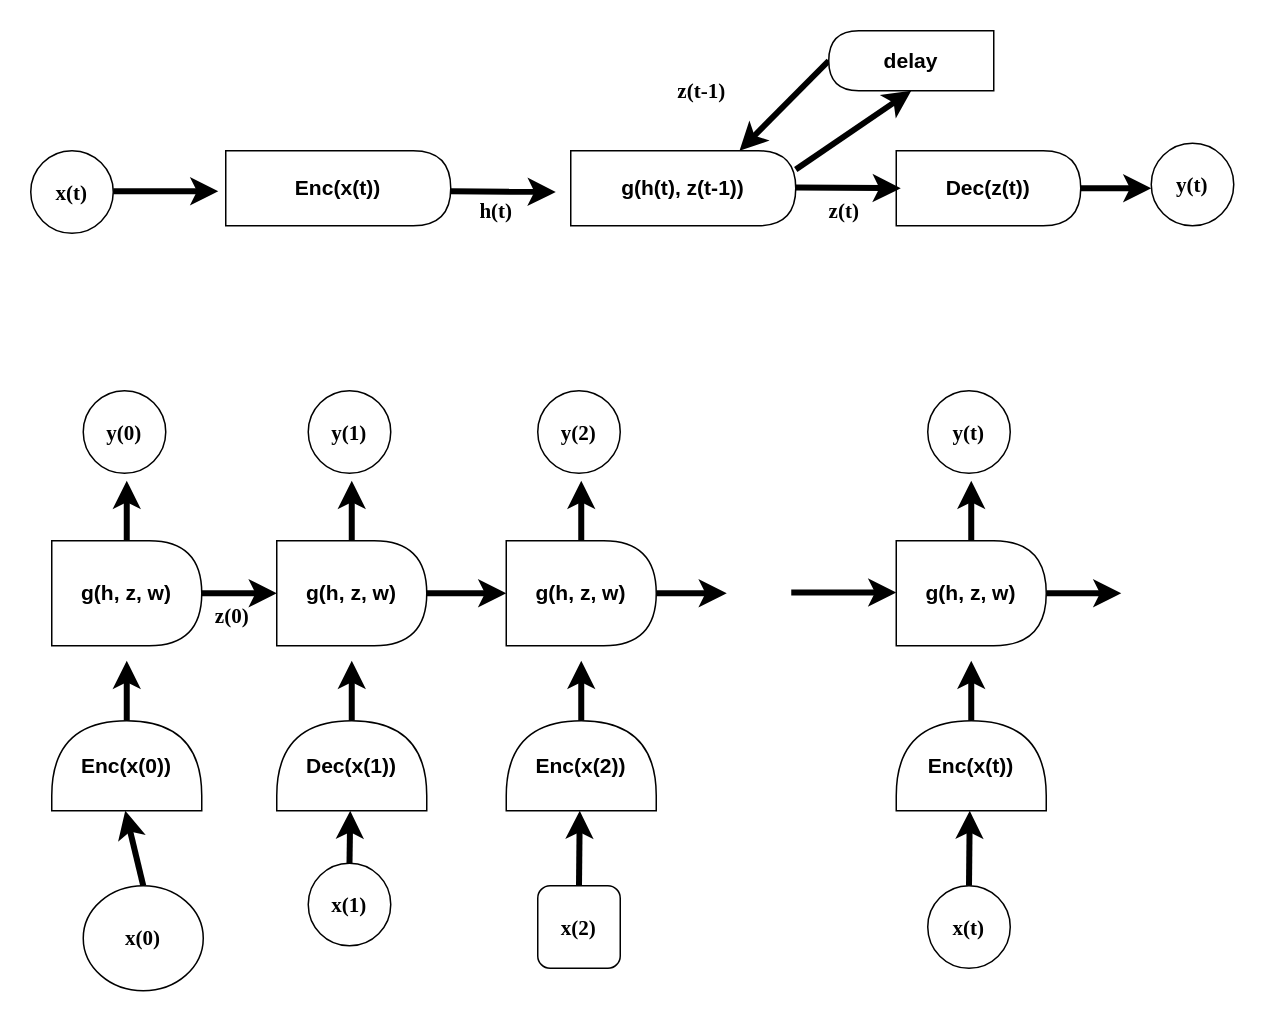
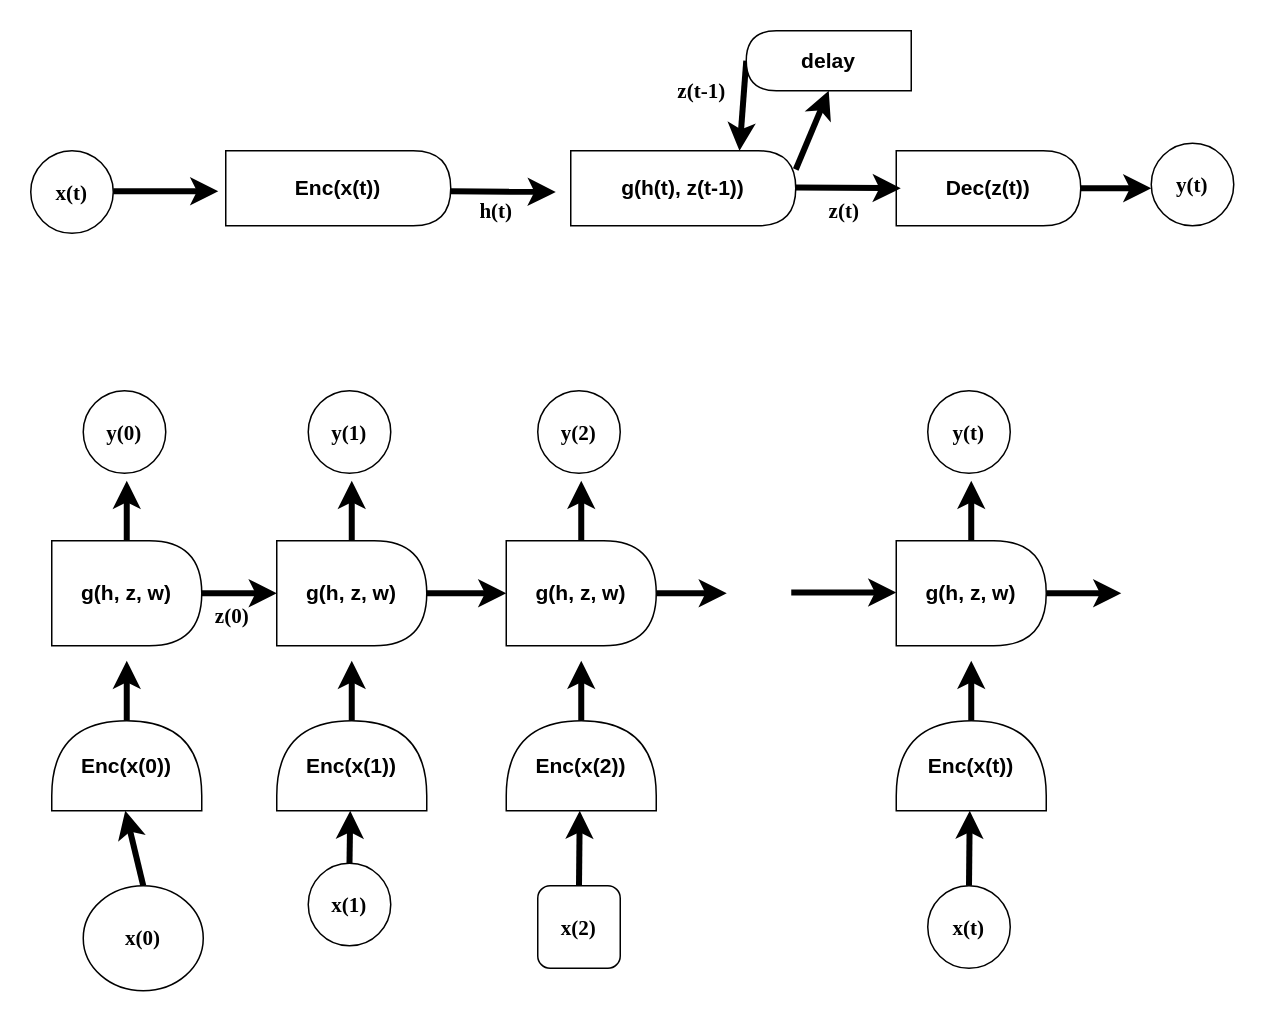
node "delay": moved (911, 61) -> (829, 61)
node "Dec(x(1))": label "Dec(x(1))" -> "Enc(x(1))"
